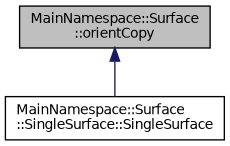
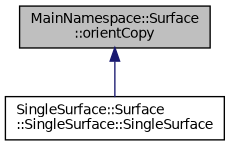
node "MainNamespace::Surface ::SingleSurface::SingleSurface": label "MainNamespace::Surface ::SingleSurface::SingleSurface" -> "SingleSurface::Surface ::SingleSurface::SingleSurface"
